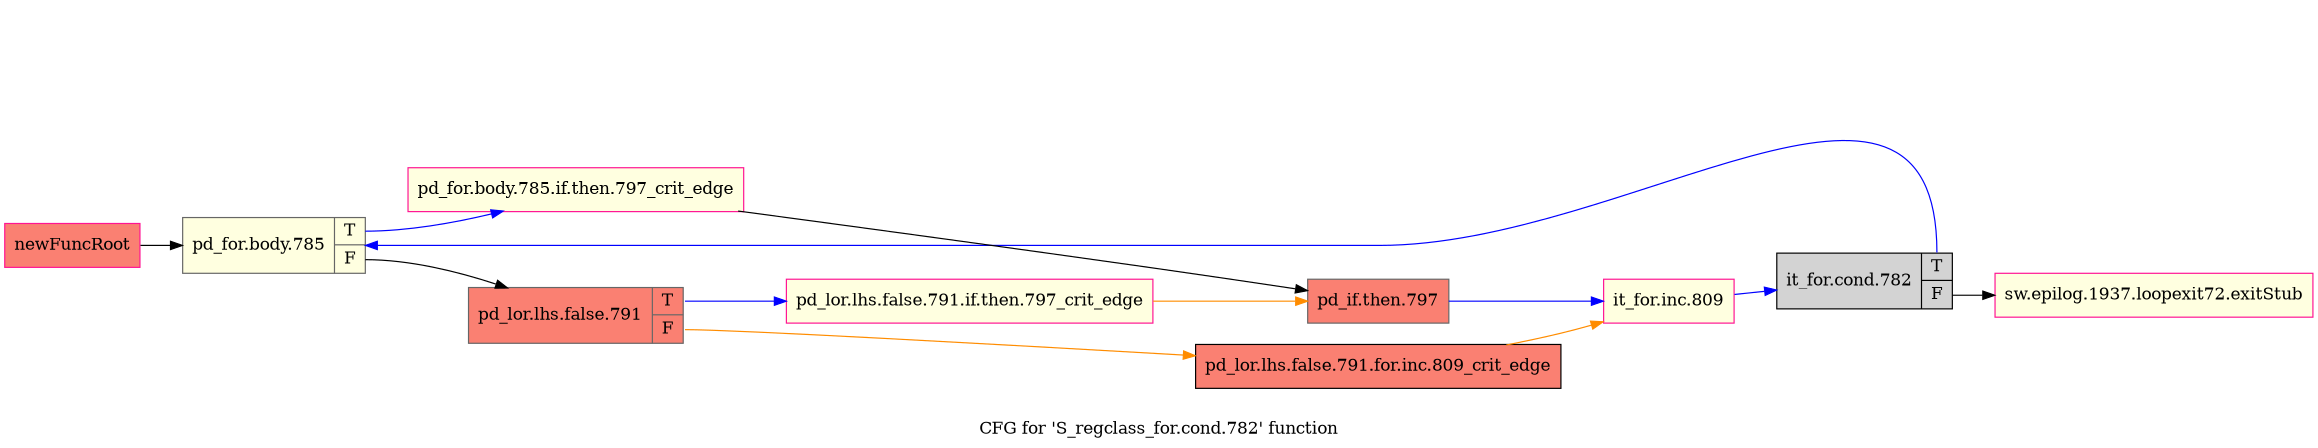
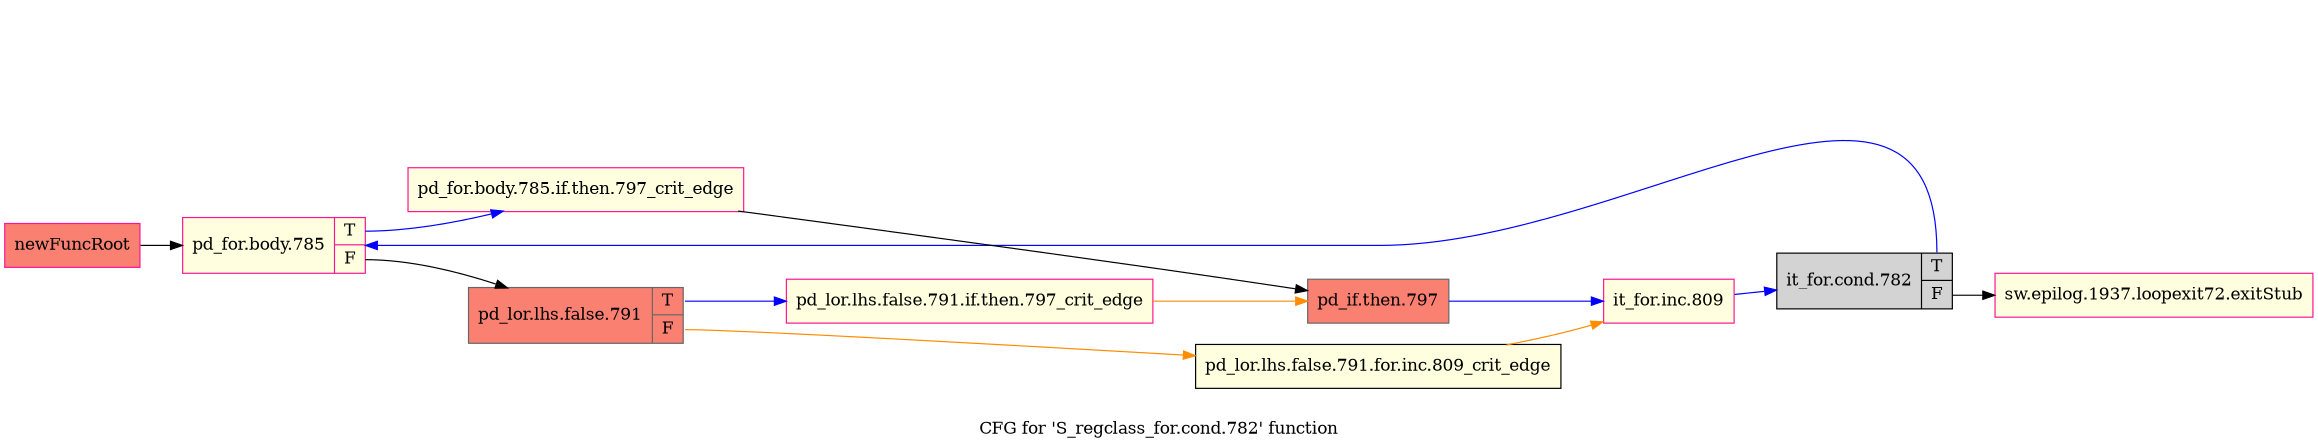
node "pd_for.body.785": color gray40 -> deeppink
node "pd_lor.lhs.false.791.for.inc.809_crit_edge": fillcolor salmon -> lightyellow
